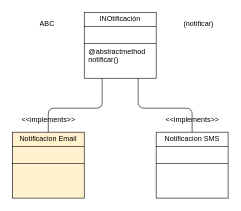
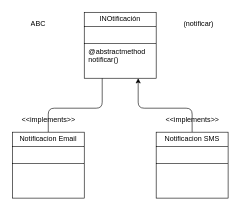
node "ABC": moved (48, 24) -> (39, 24)
edge "INOtificación @abstractmethod notificar()" -- "Notificacion SMS": arrowhead none -> classic
node "Notificacion Email": fillcolor #fff2cc -> #ffffff
